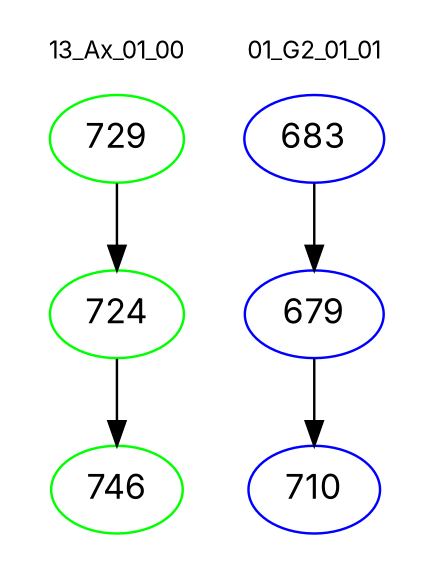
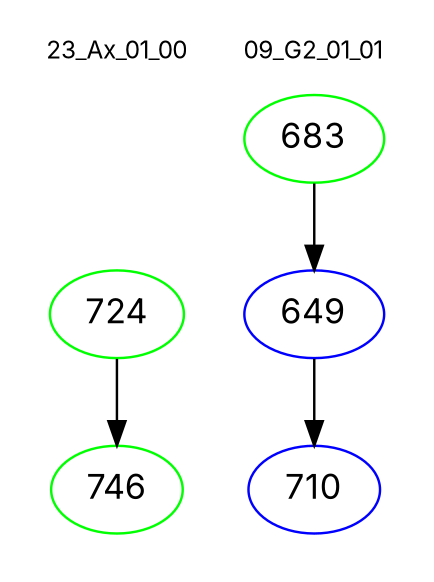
cluster "13_Ax_01_00": label "13_Ax_01_00" -> "23_Ax_01_00"
cluster "01_G2_01_01": label "01_G2_01_01" -> "09_G2_01_01"
node "729": removed
node "683": color blue -> green
node "679": label "679" -> "649"
